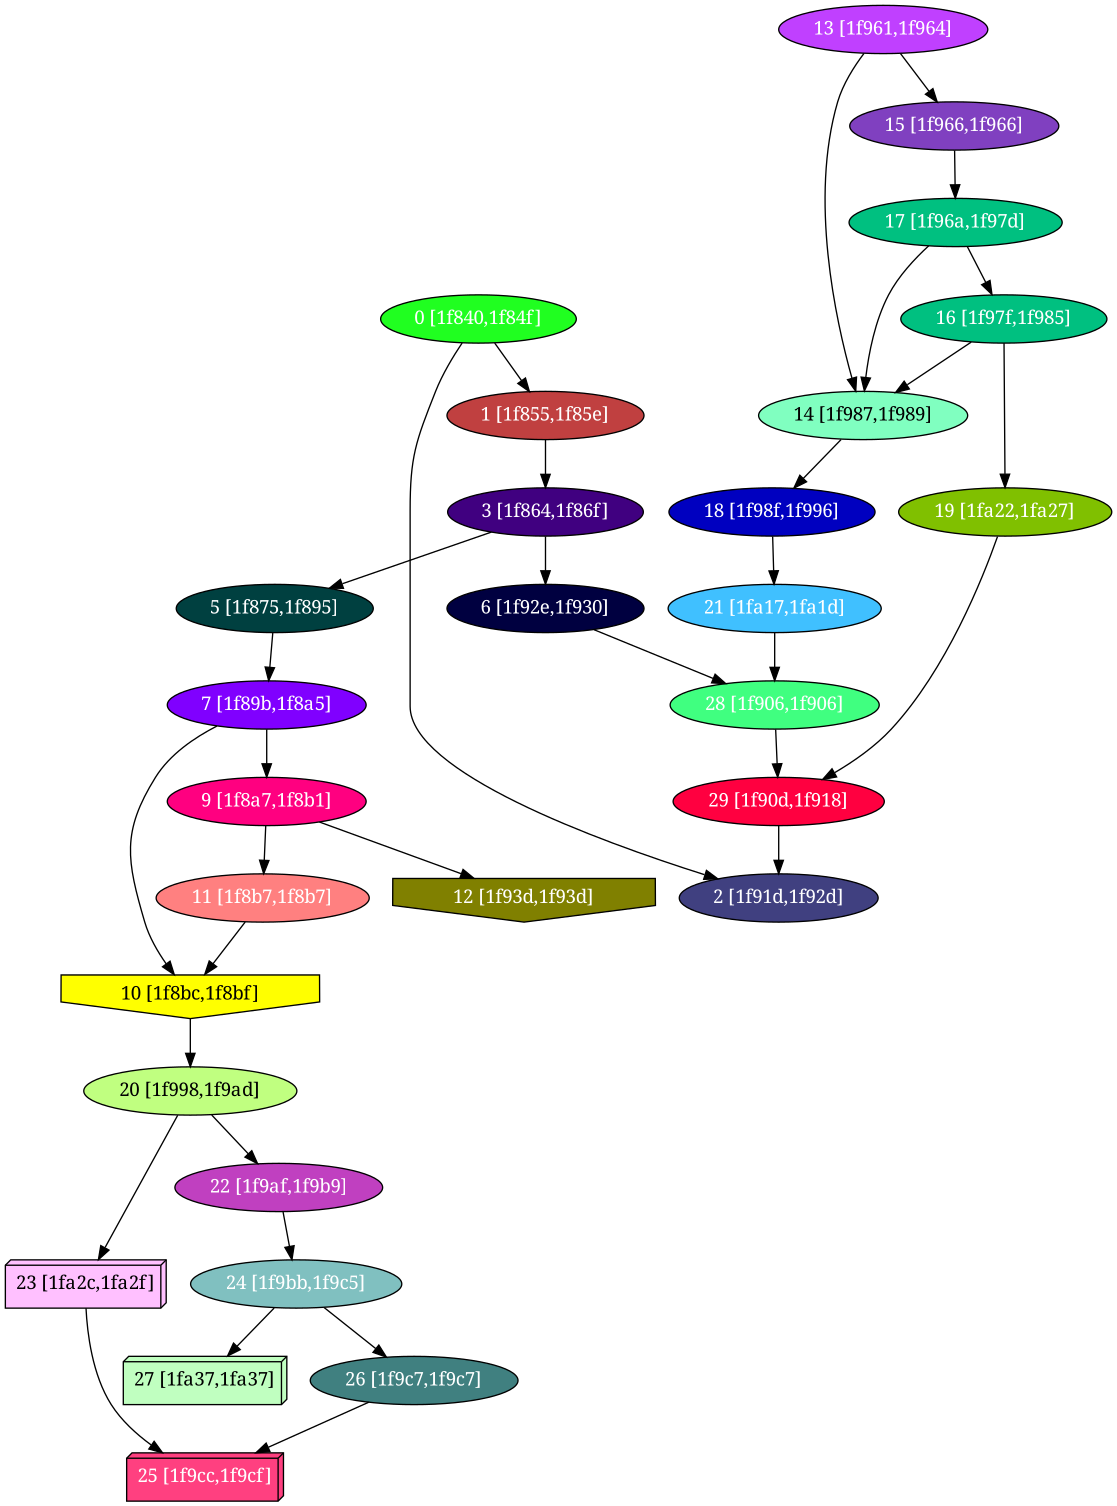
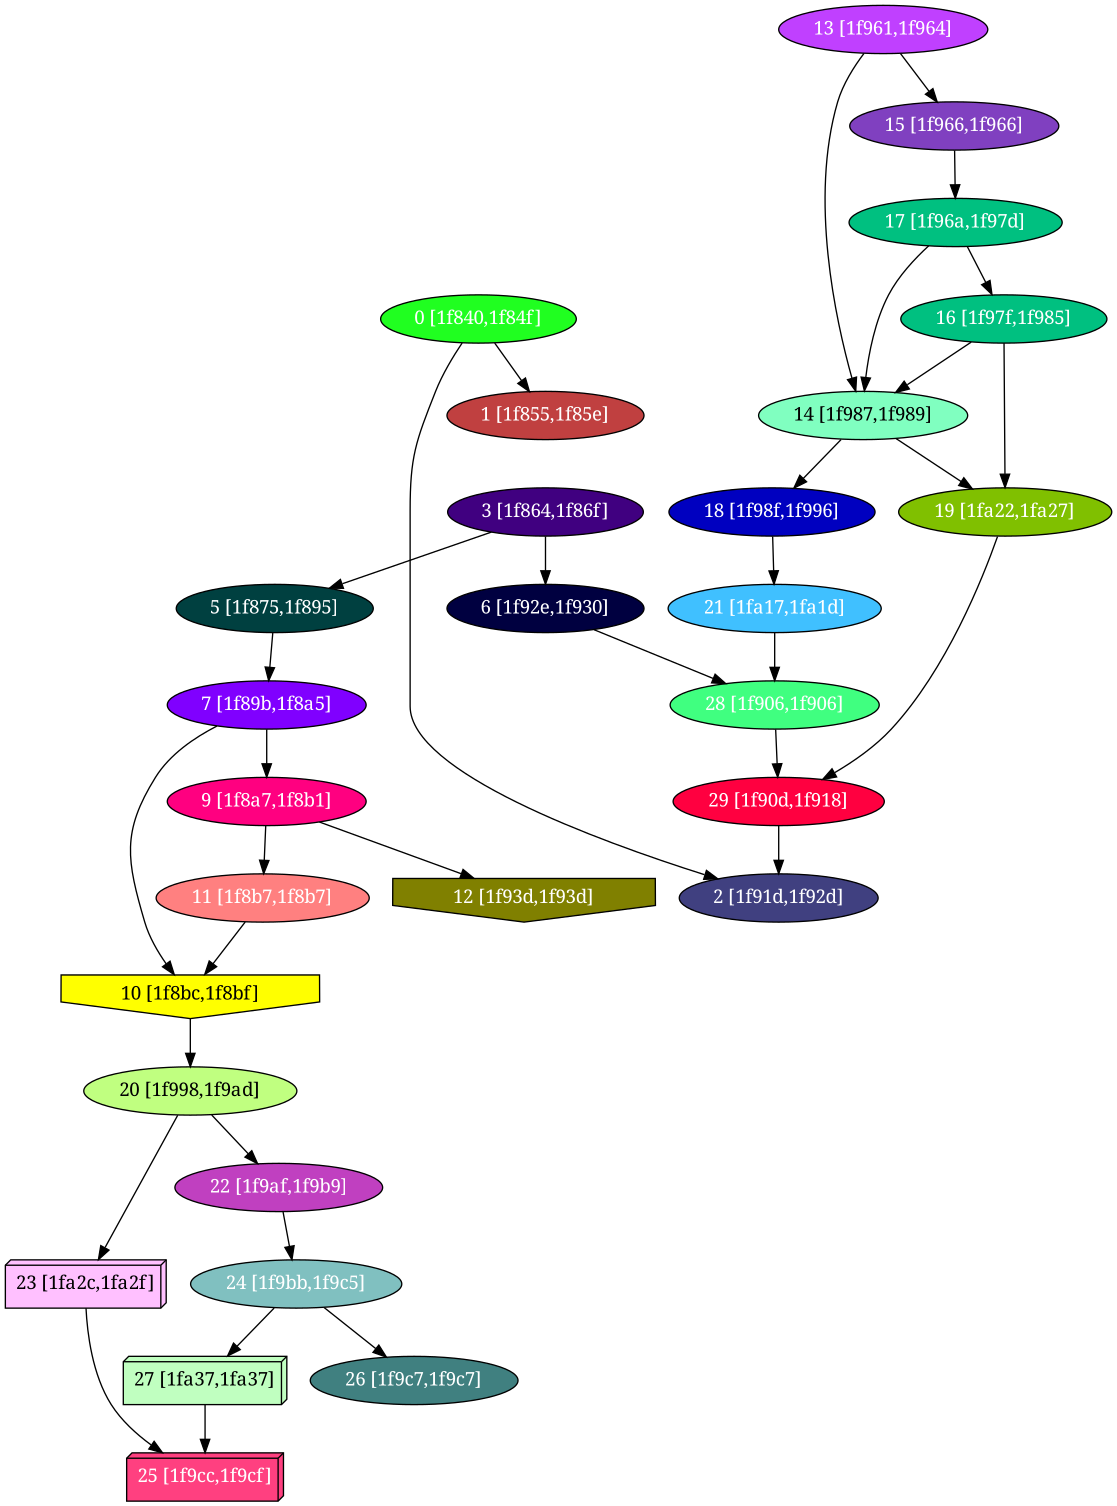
edge "1 [1f855,1f85e]" -> "3 [1f864,1f86f]": removed
edge "14 [1f987,1f989]" -> "19 [1fa22,1fa27]": added
edge "26 [1f9c7,1f9c7]" -> "25 [1f9cc,1f9cf]": now "27 [1fa37,1fa37]" -> "25 [1f9cc,1f9cf]"
